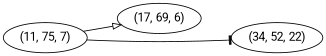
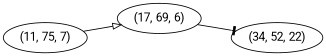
edge "(11, 75, 7)" -> "(34, 52, 22)": now "(17, 69, 6)" -> "(34, 52, 22)"
